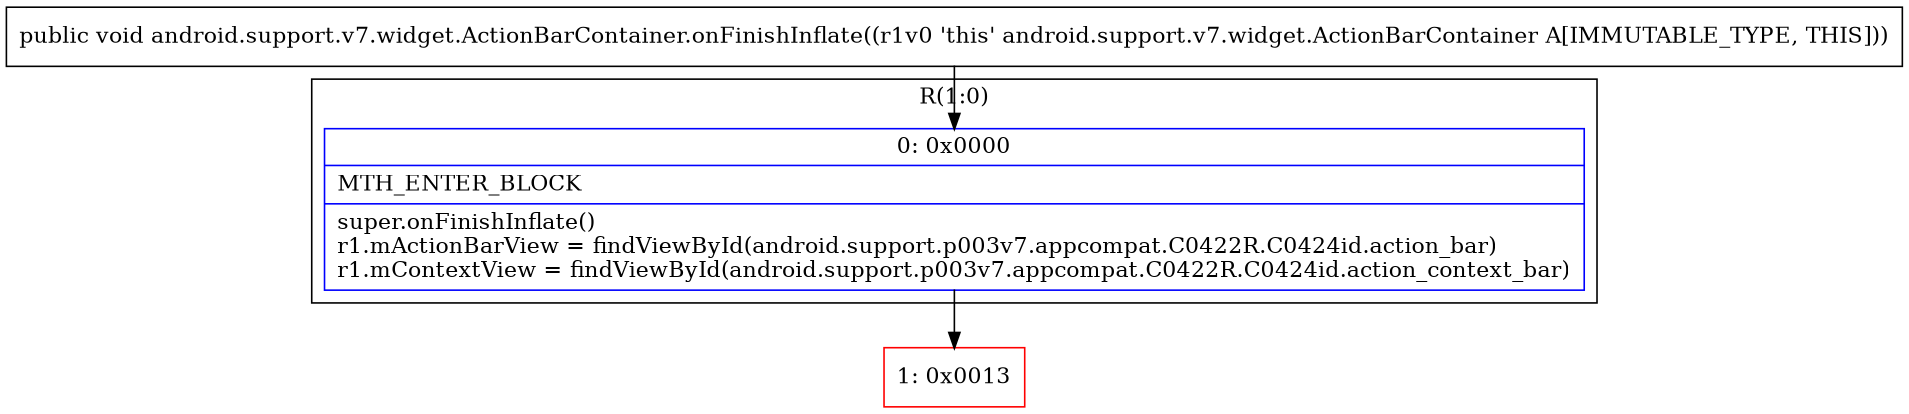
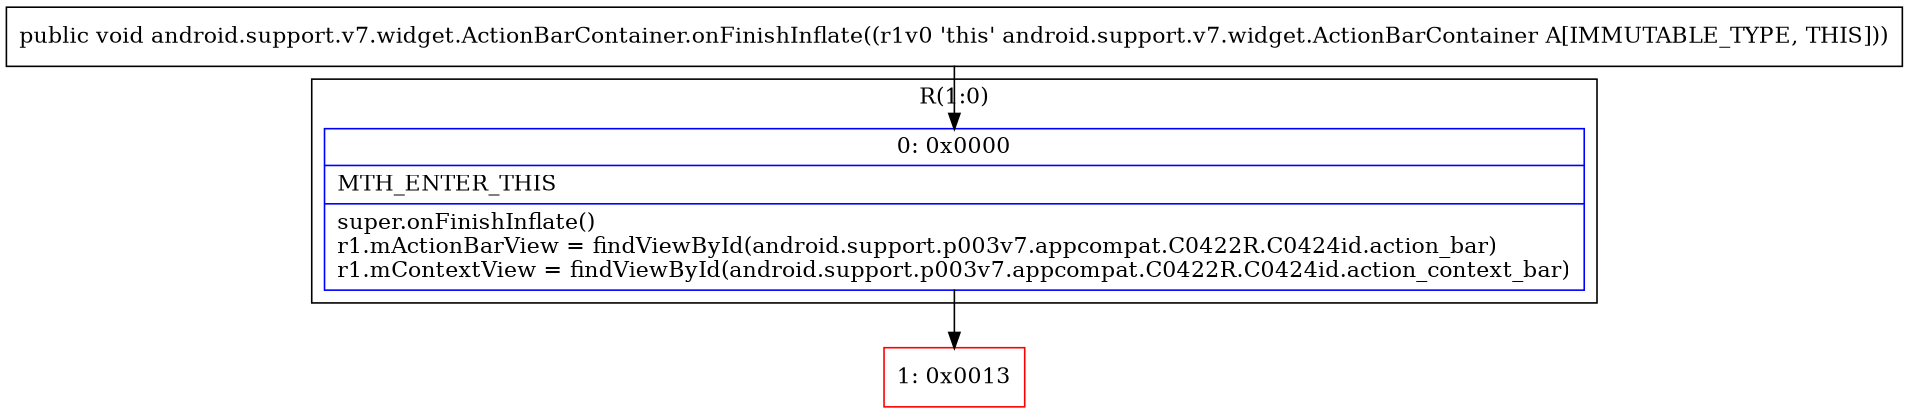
node "0: 0x0000": text "MTH_ENTER_BLOCK" -> "MTH_ENTER_THIS"
